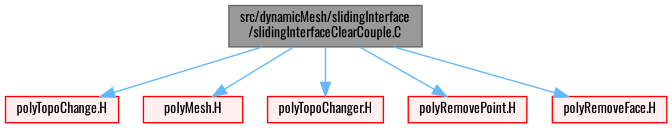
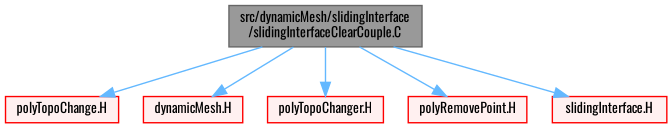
node "polyMesh.H": label "polyMesh.H" -> "dynamicMesh.H"
node "polyRemoveFace.H": label "polyRemoveFace.H" -> "slidingInterface.H"
